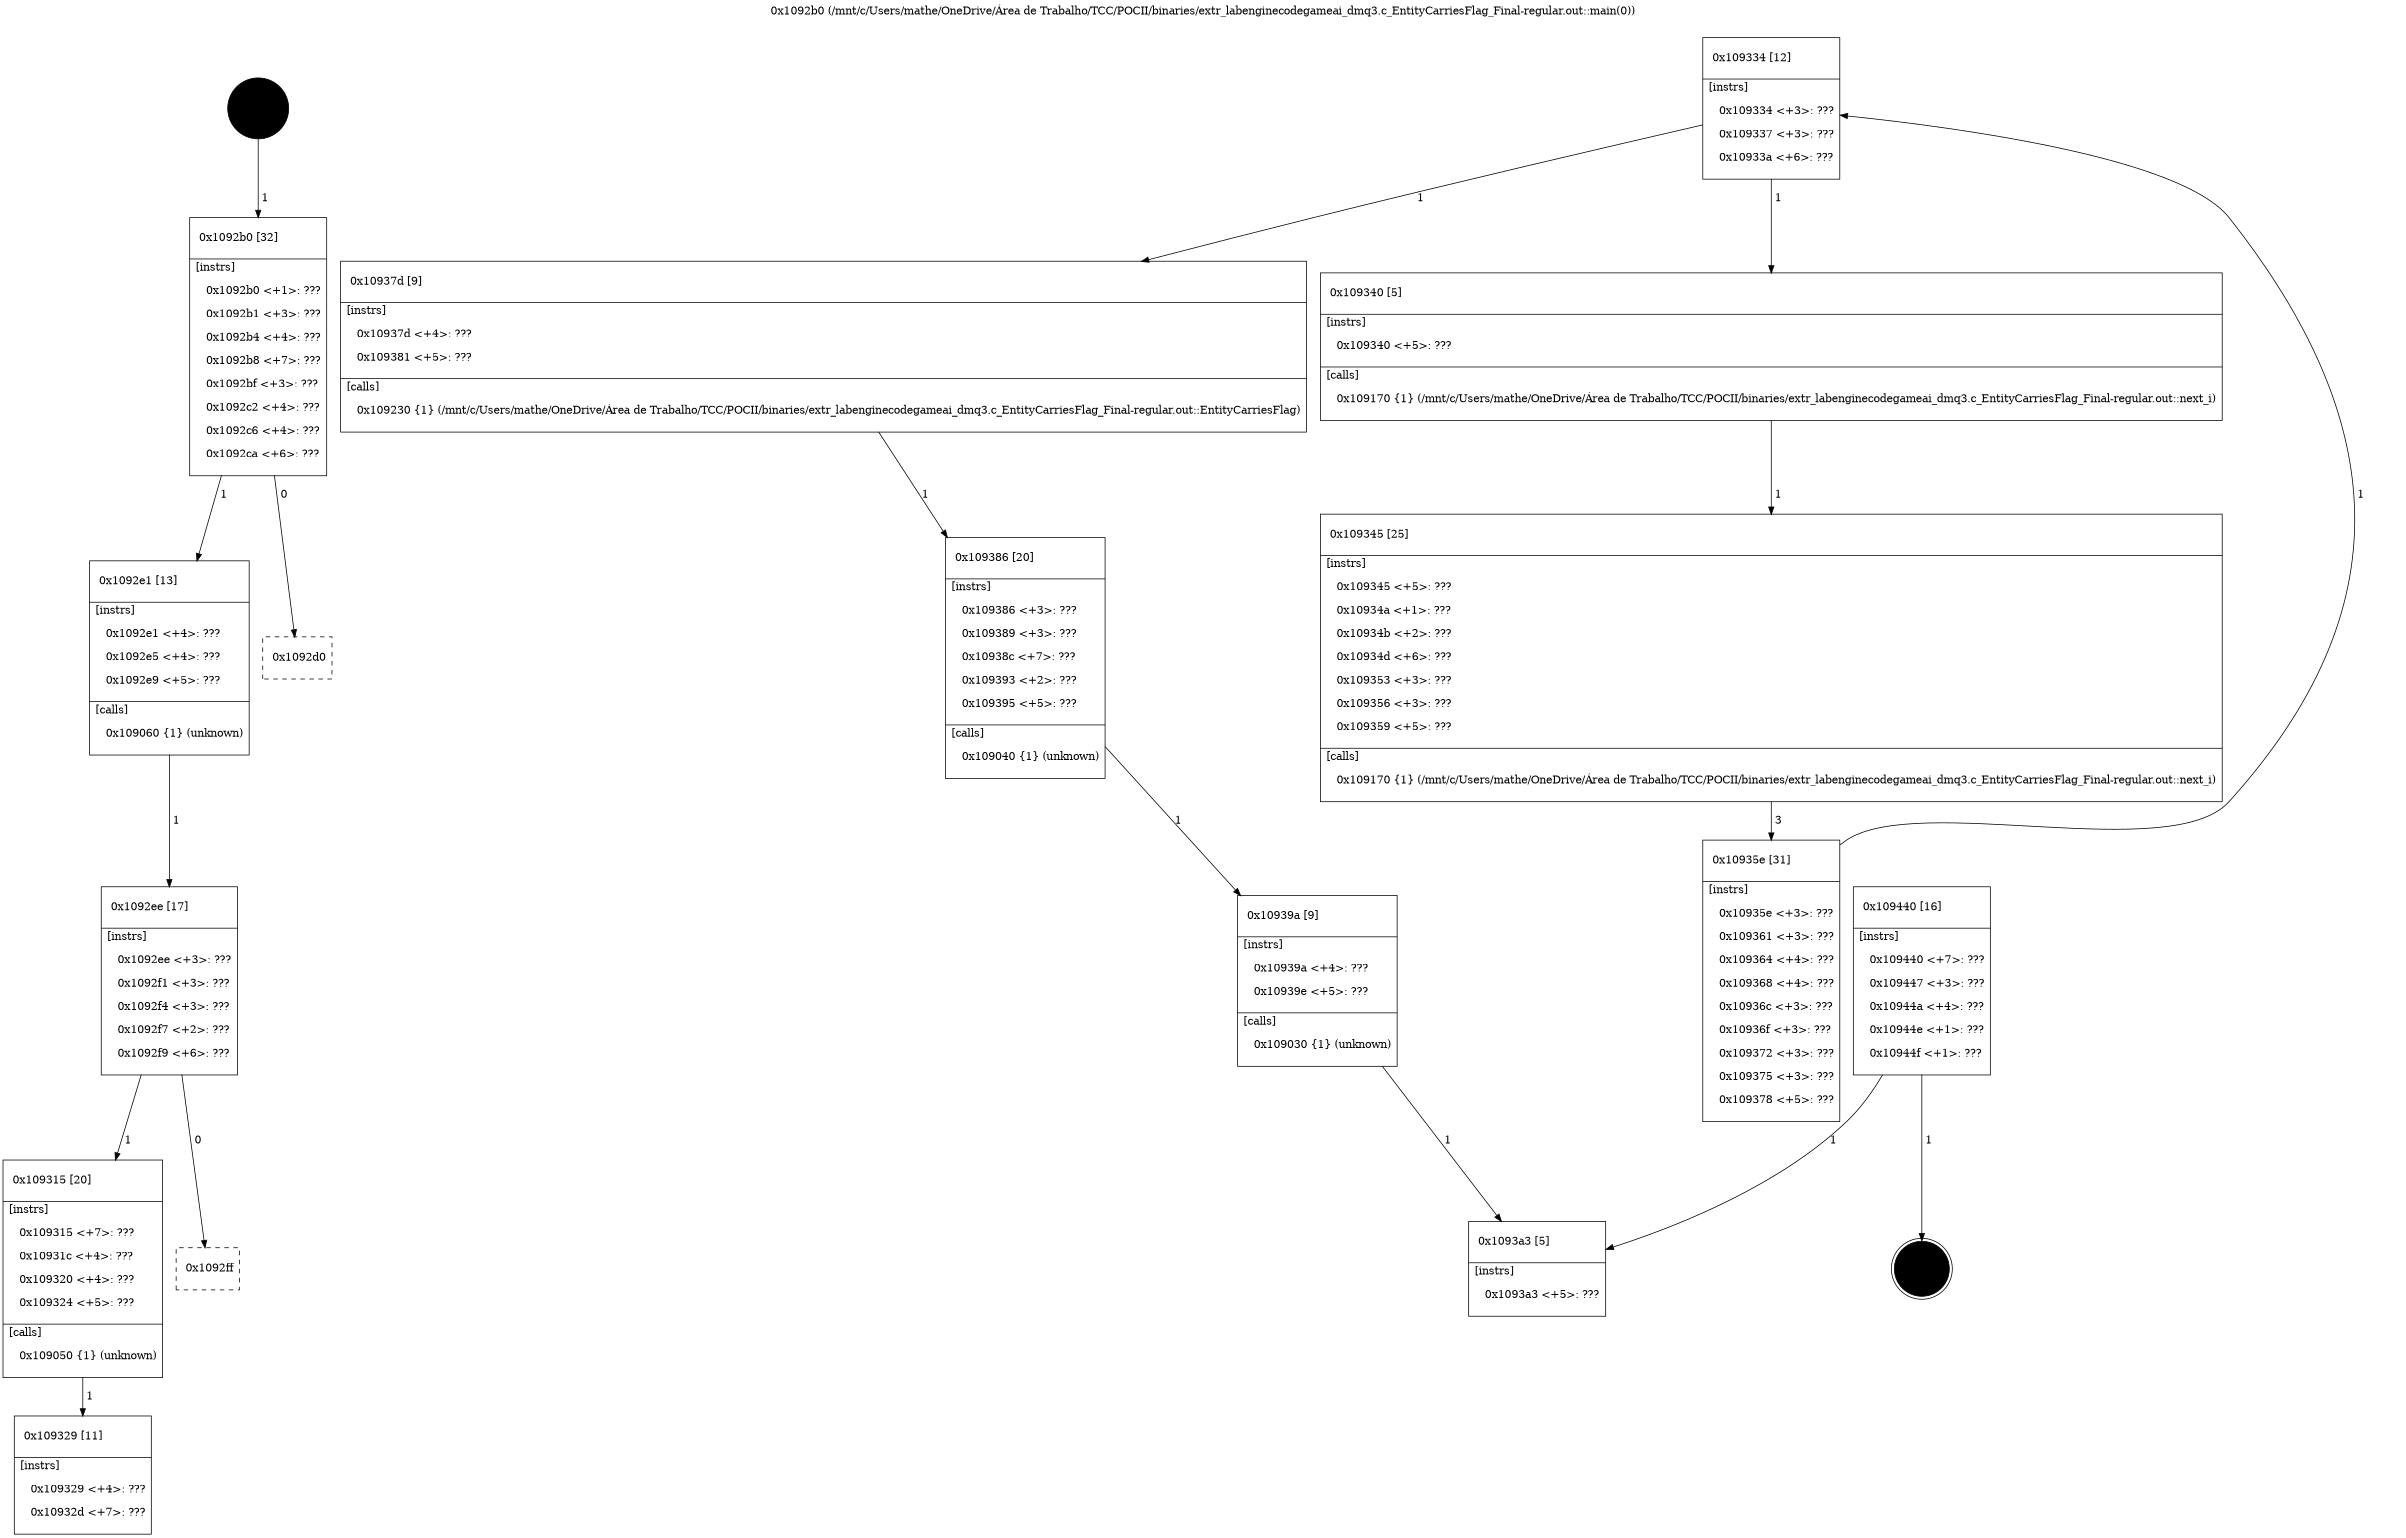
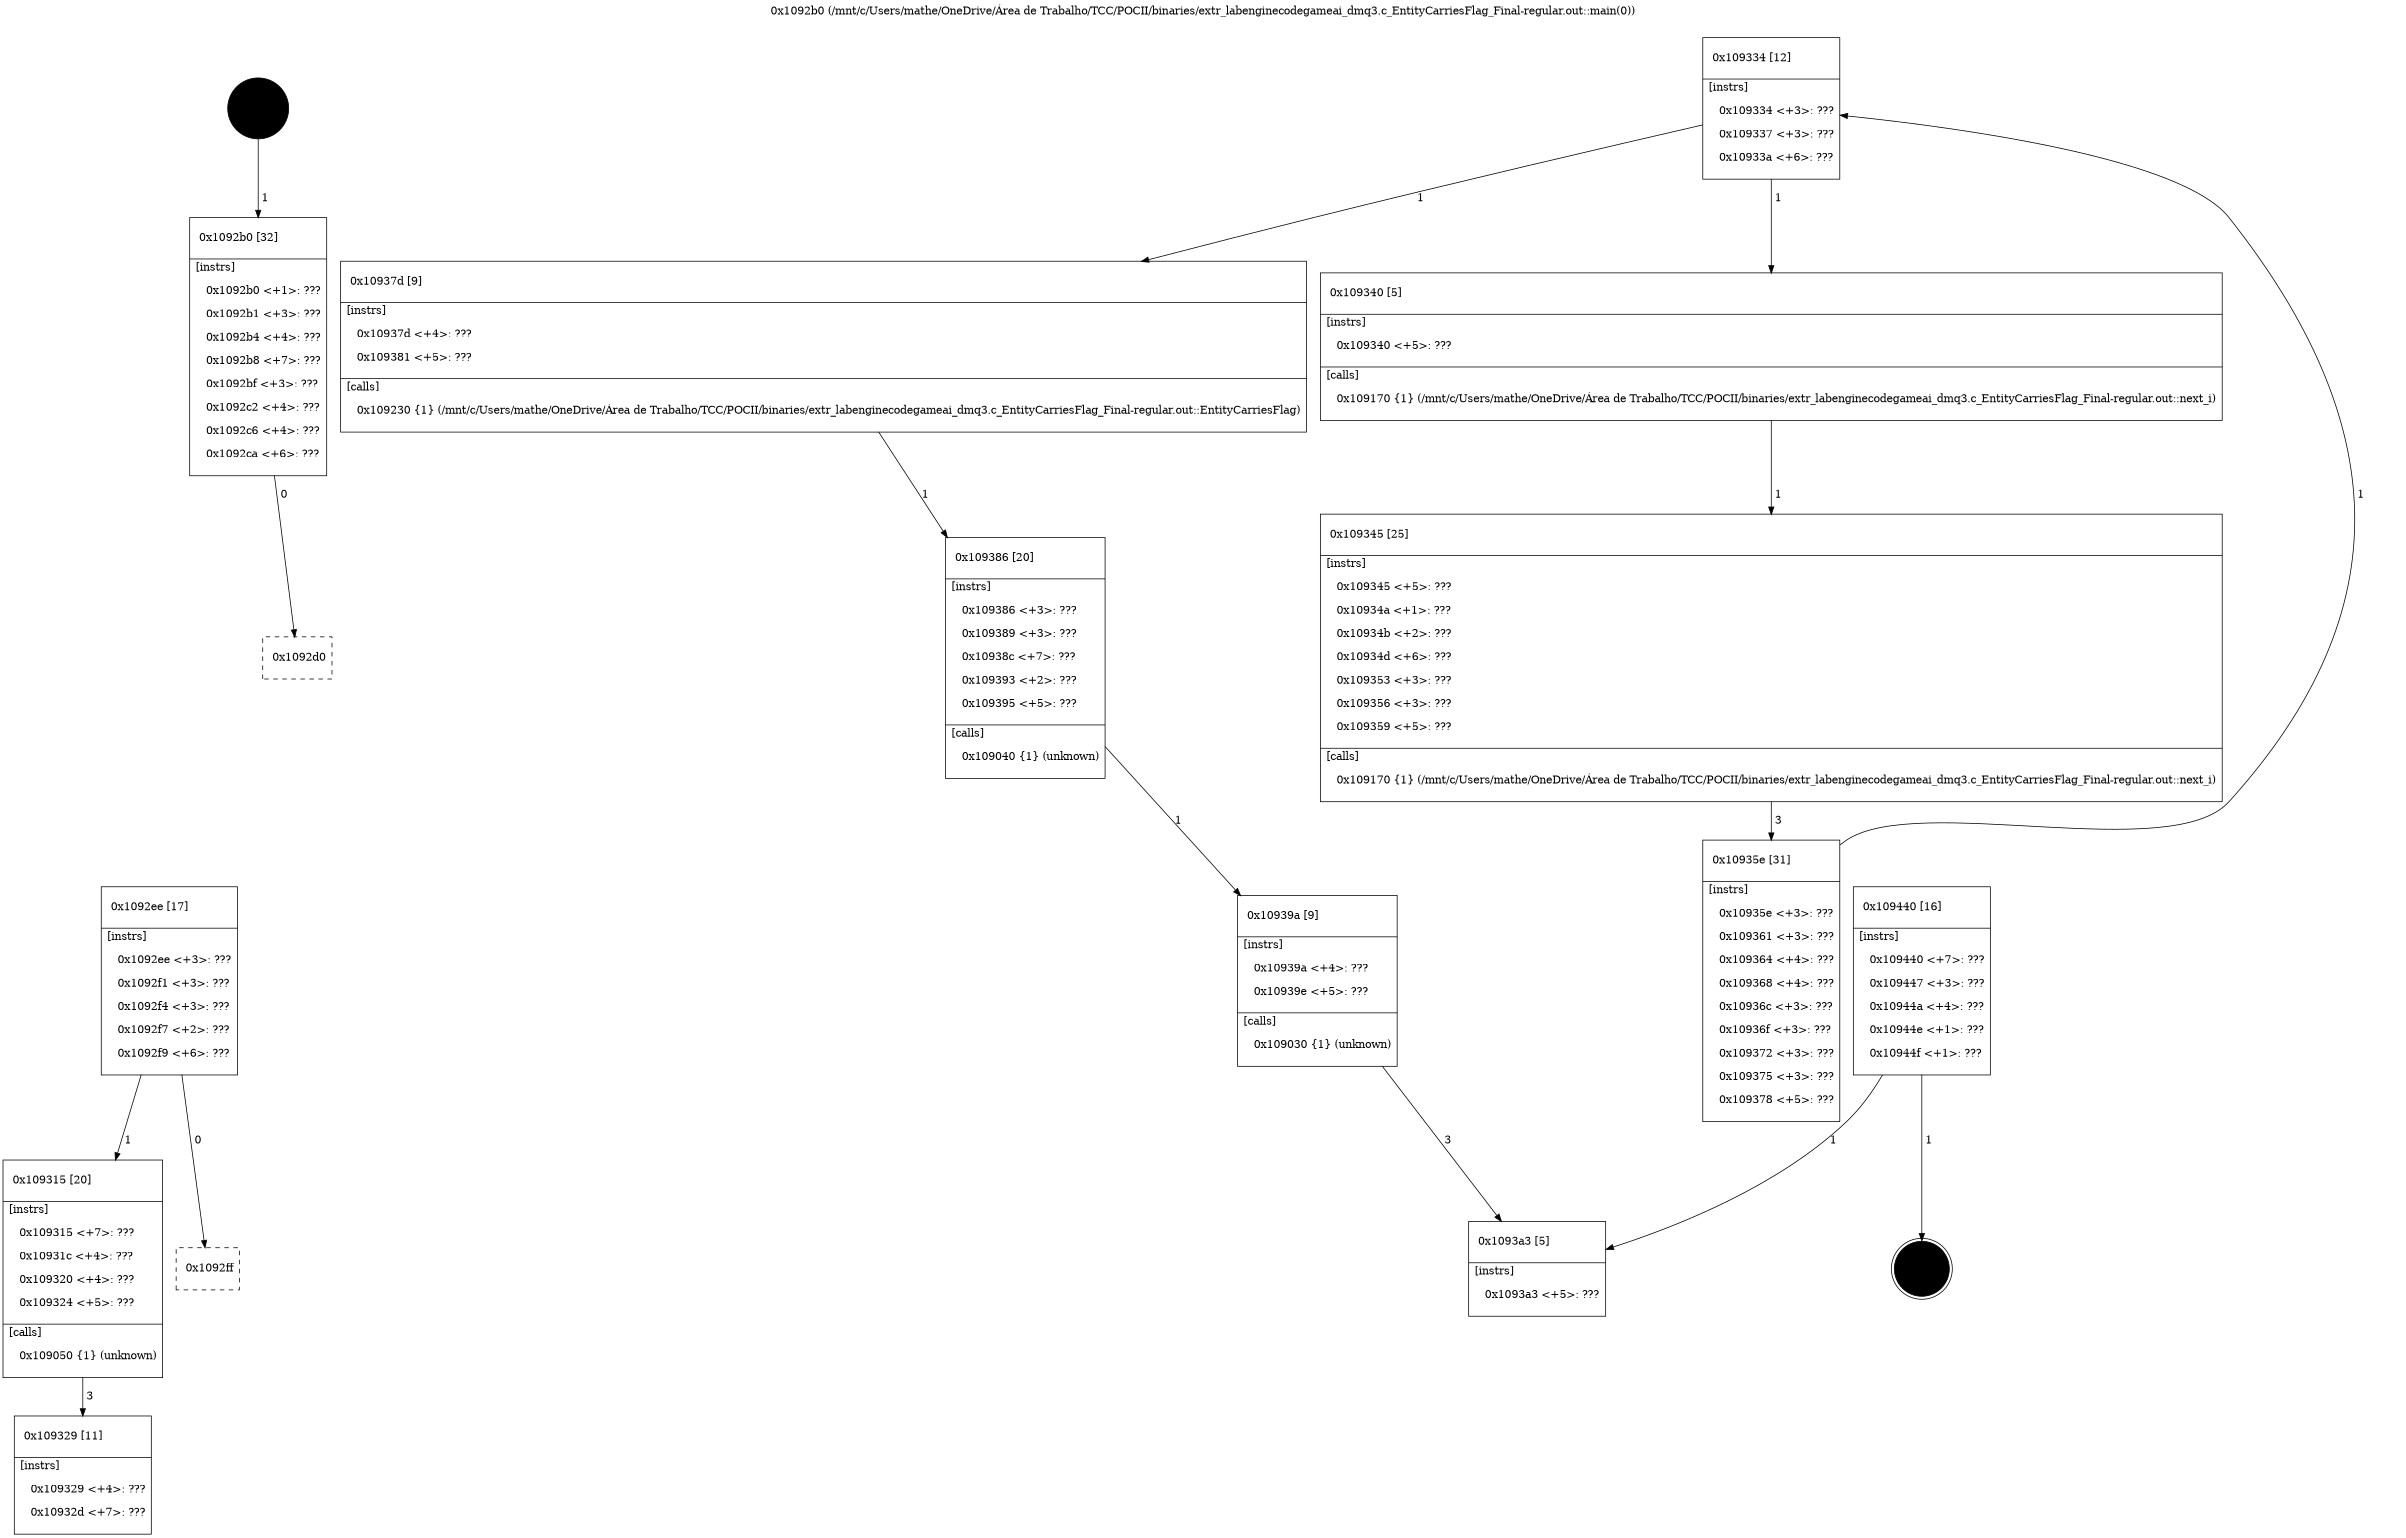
node "0x1092e1 [13]": removed
edge "0x10939a [9]" -> "0x1093a3 [5]": label " 1" -> " 3"
edge "0x109315 [20]" -> "0x109329 [11]": label " 1" -> " 3"
